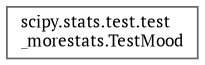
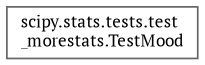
node "scipy.stats.test.test _morestats.TestMood": label "scipy.stats.test.test _morestats.TestMood" -> "scipy.stats.tests.test _morestats.TestMood"
